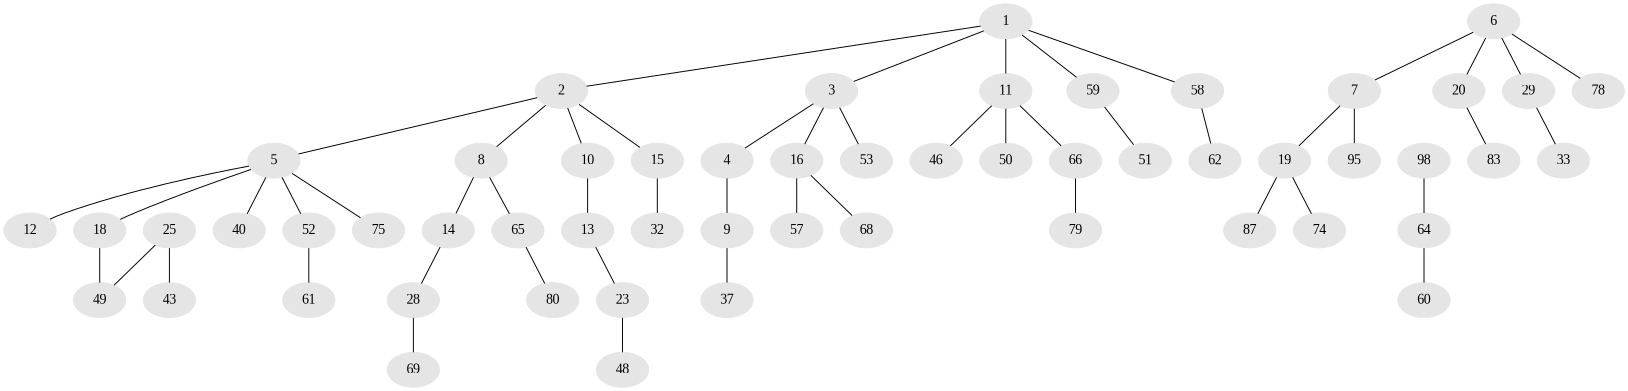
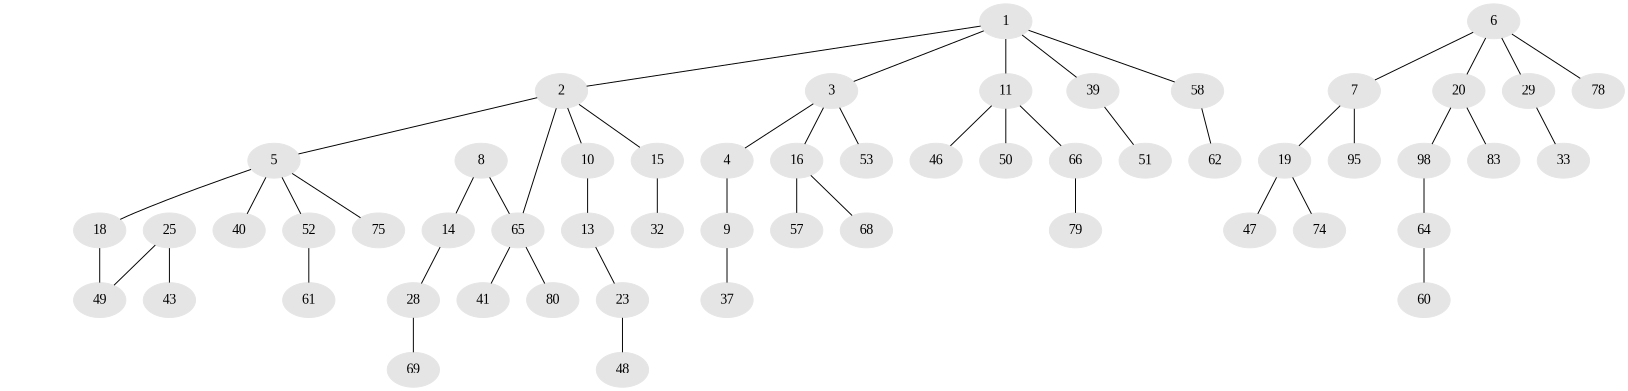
node "59": label "59" -> "39"
edge "2" -- "8": now "2" -- "65"
edge "20" -- "98": added
node "12": removed
node "87": label "87" -> "47"
node "41": added
